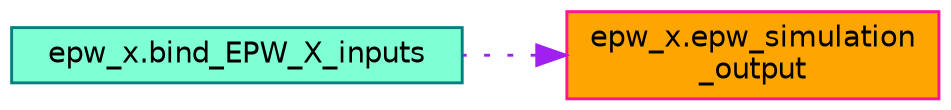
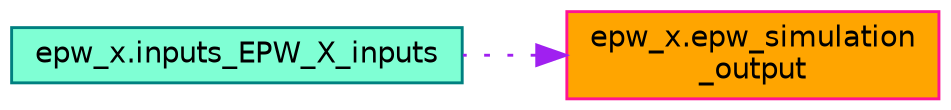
node "epw_x.bind_EPW_X_inputs": label "epw_x.bind_EPW_X_inputs" -> "epw_x.inputs_EPW_X_inputs"
